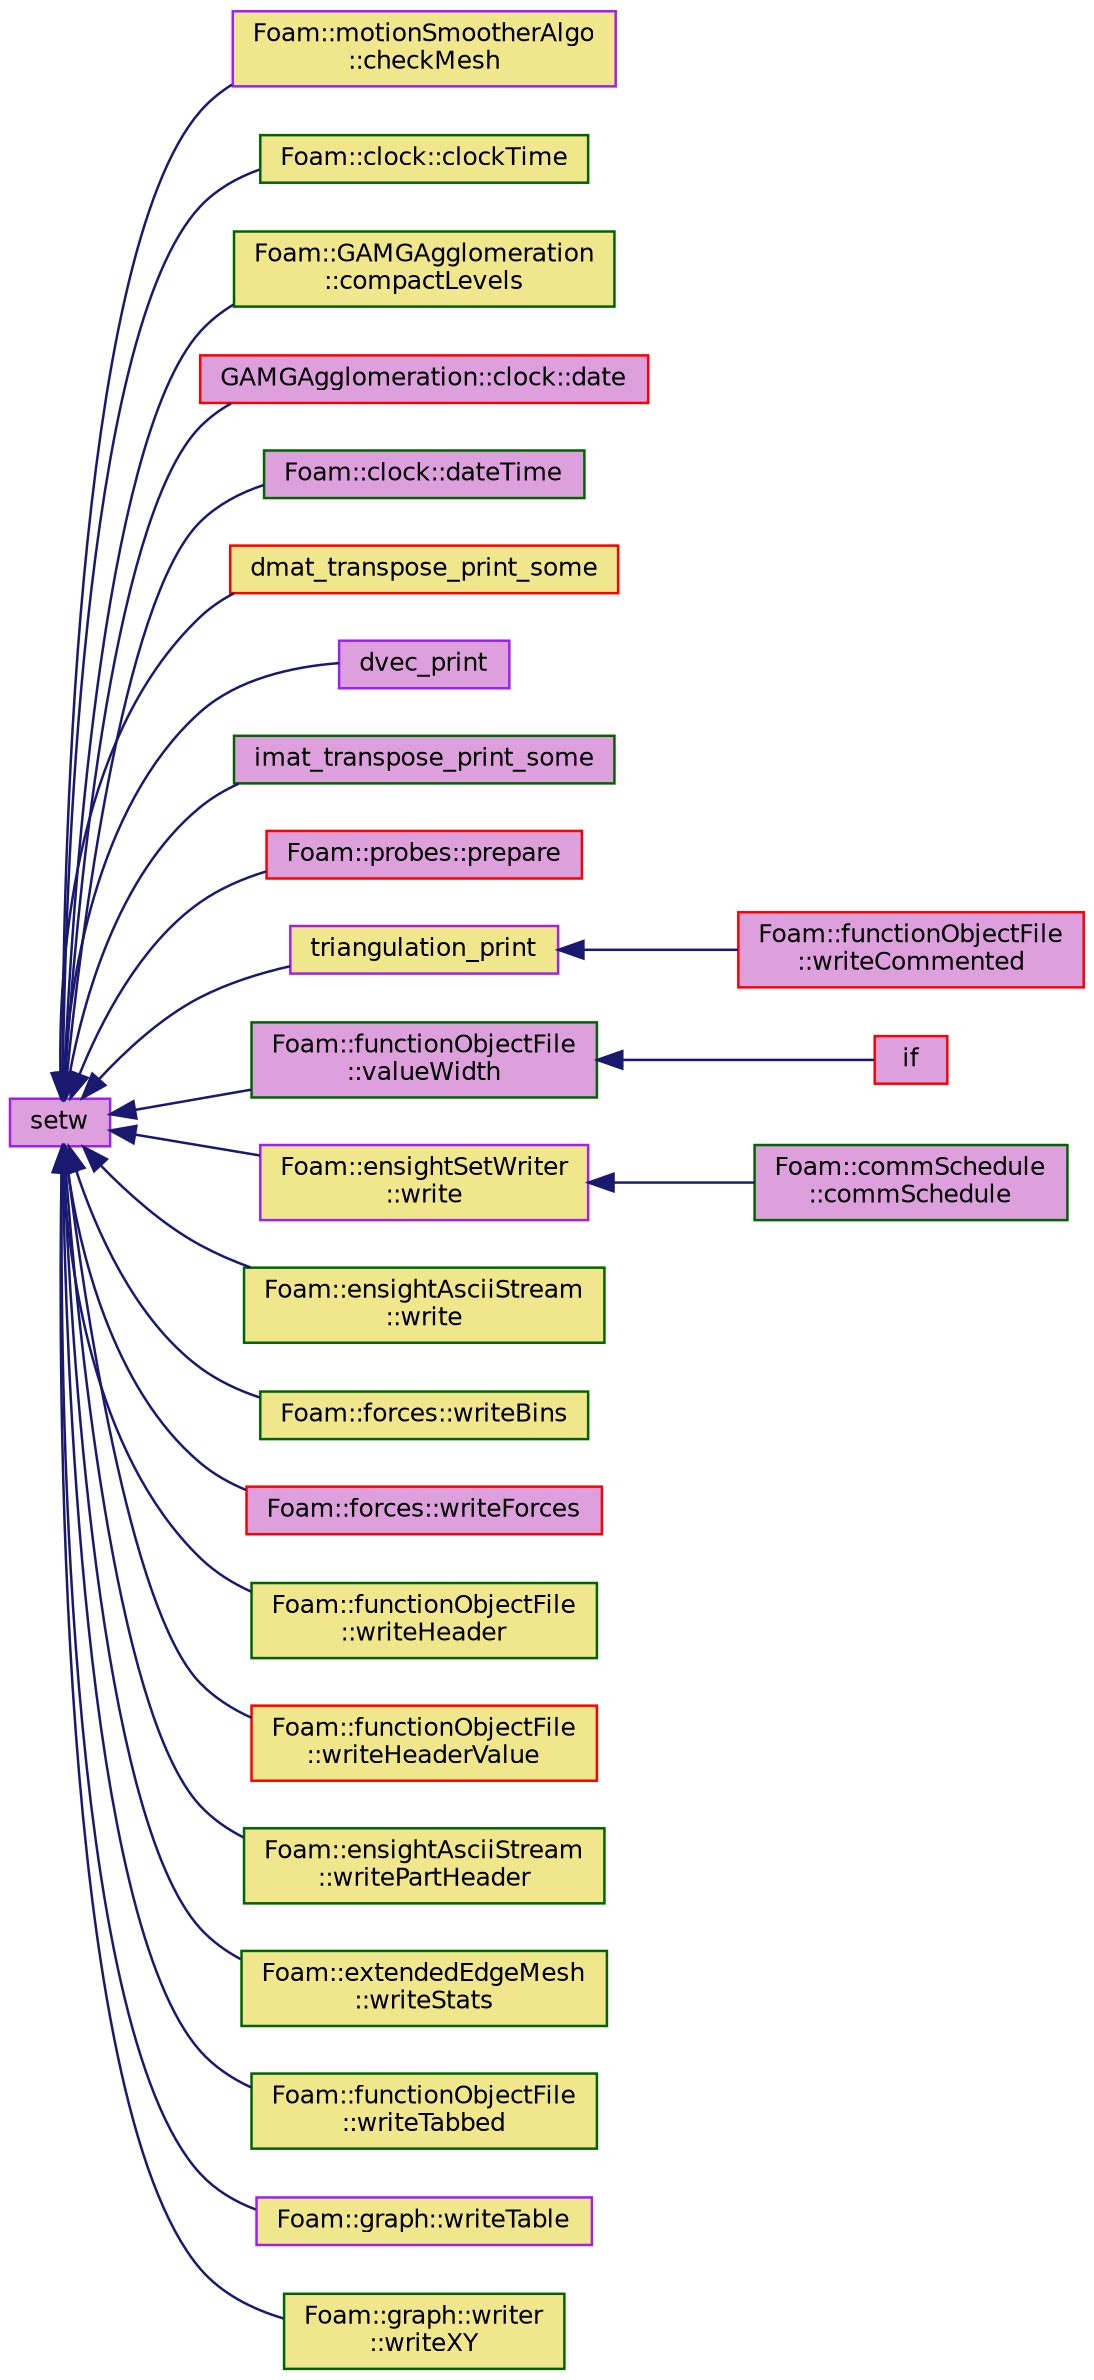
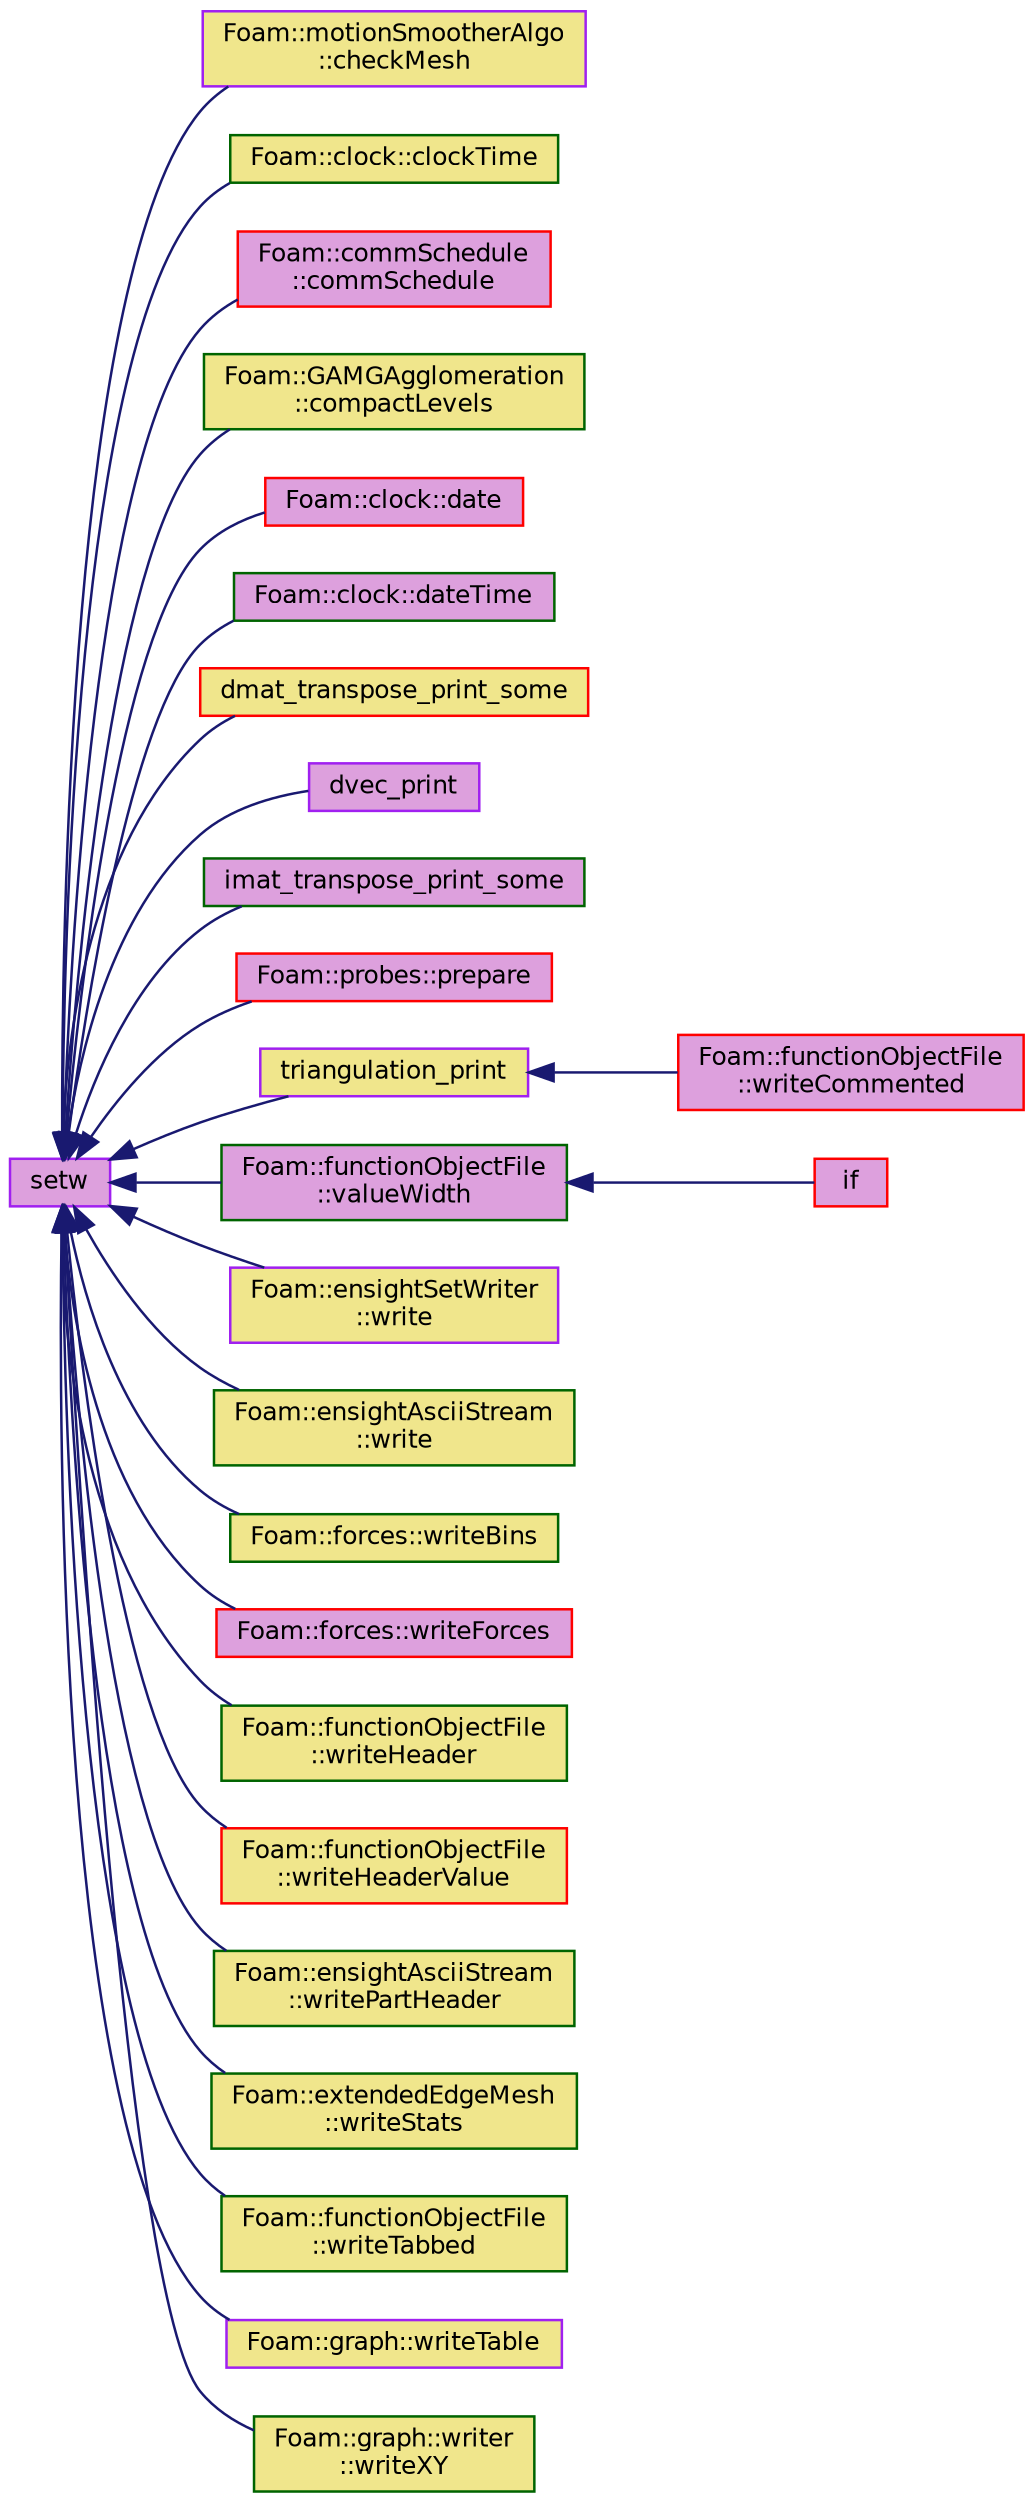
node "GAMGAgglomeration::clock::date": label "GAMGAgglomeration::clock::date" -> "Foam::clock::date"
edge "Foam::commSchedule ::commSchedule" -> "Foam::ensightSetWriter ::write": now "Foam::commSchedule ::commSchedule" -> "setw"
node "Foam::commSchedule ::commSchedule": color darkgreen -> red
